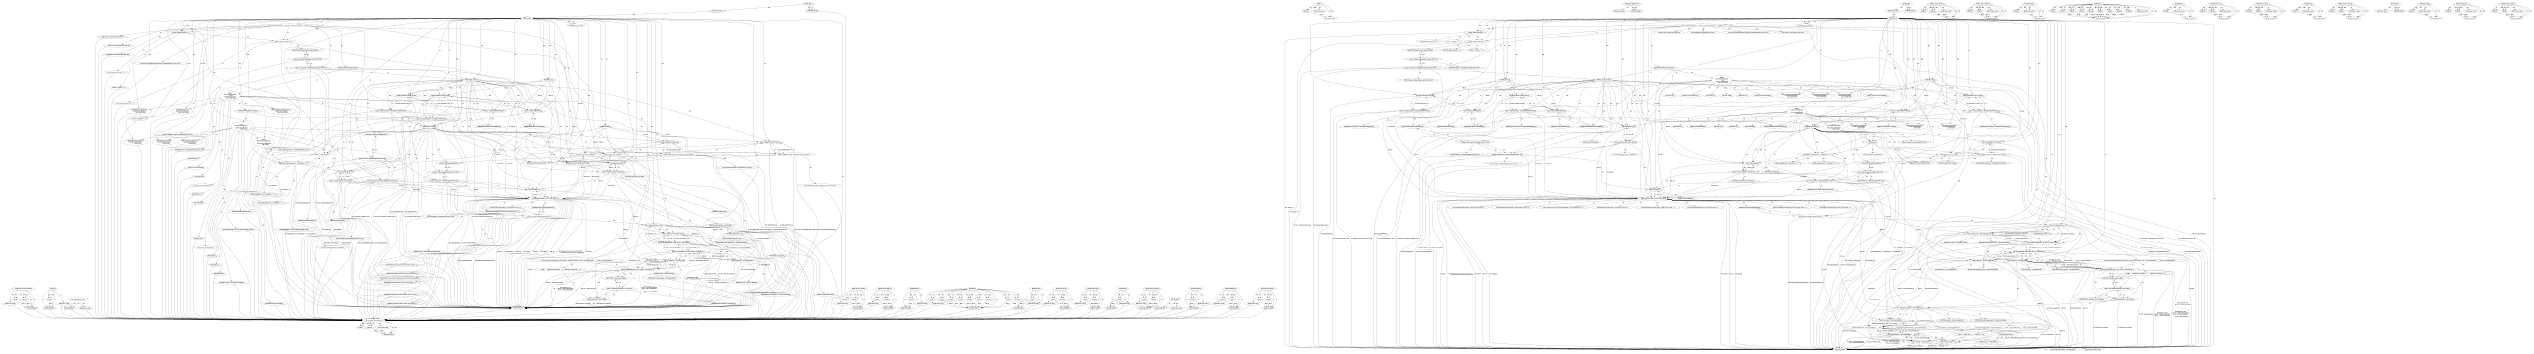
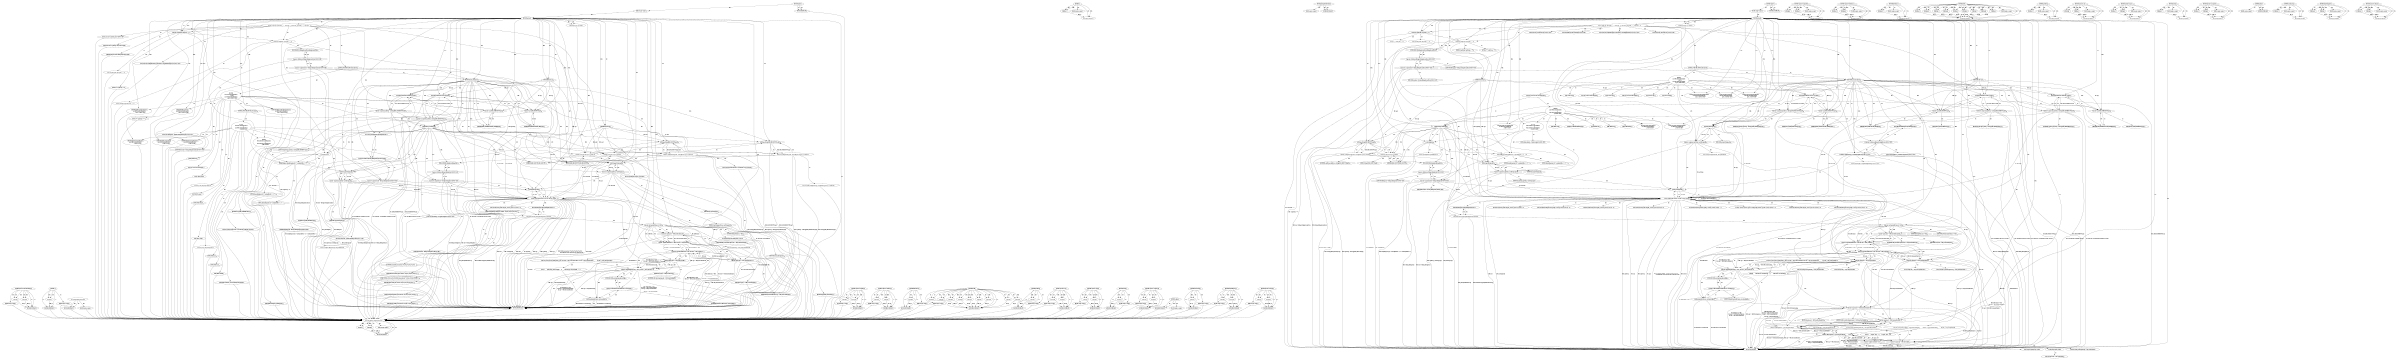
edge "(LITERAL,false,mSailed = false)" -> "(<operator>.assignment,mSailed = false)": reversed
